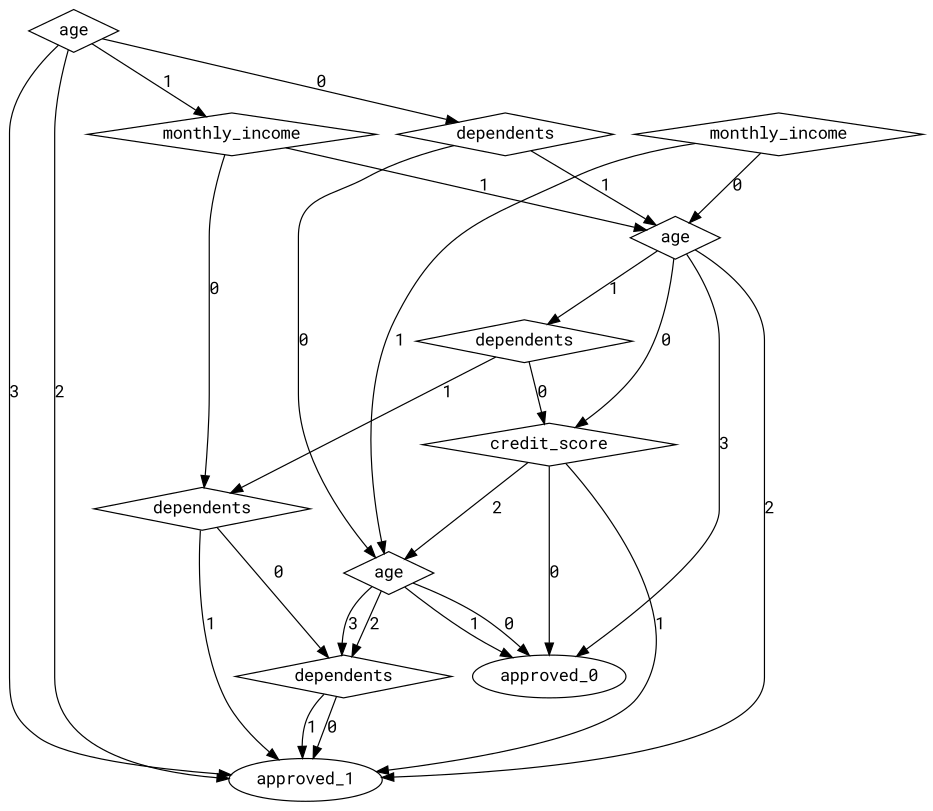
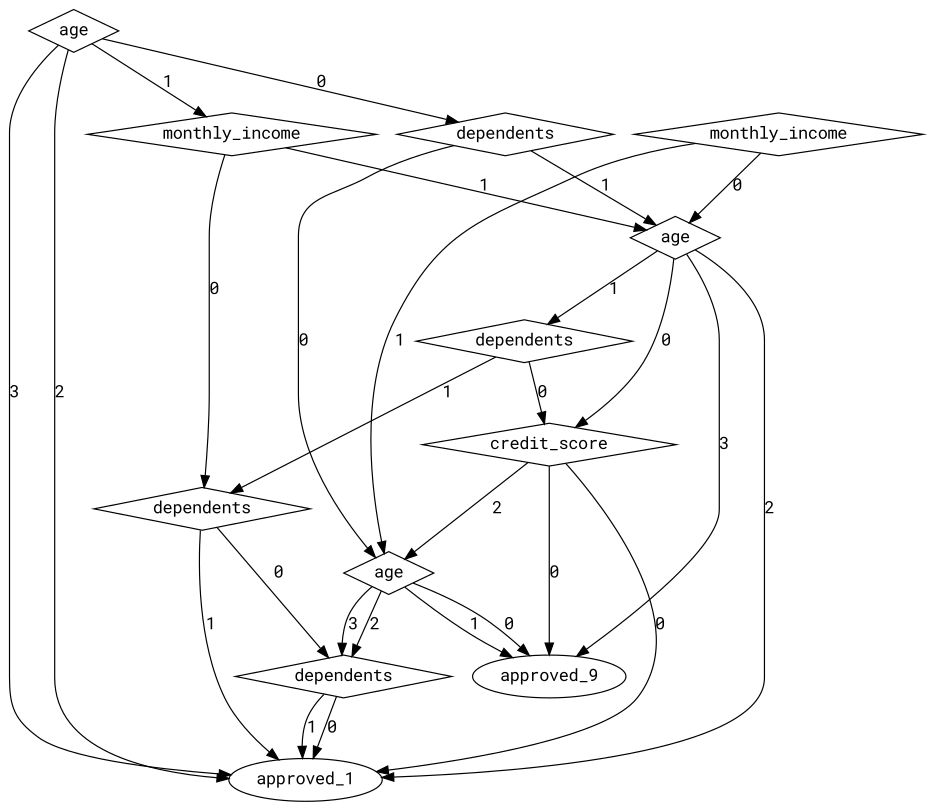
edge "credit_score" -> "approved_1": label "1" -> "0"
node "approved_0": label "approved_0" -> "approved_9"
